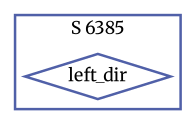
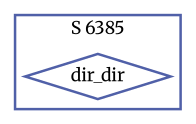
node "left_dir": label "left_dir" -> "dir_dir"
